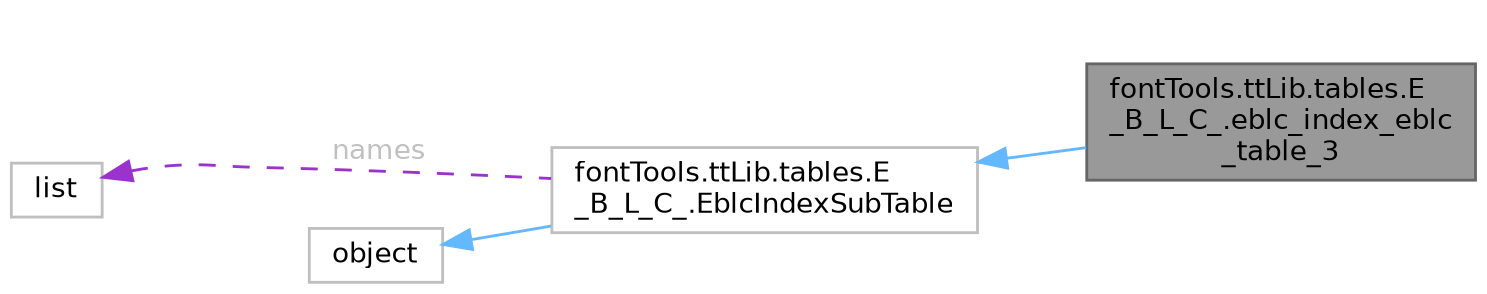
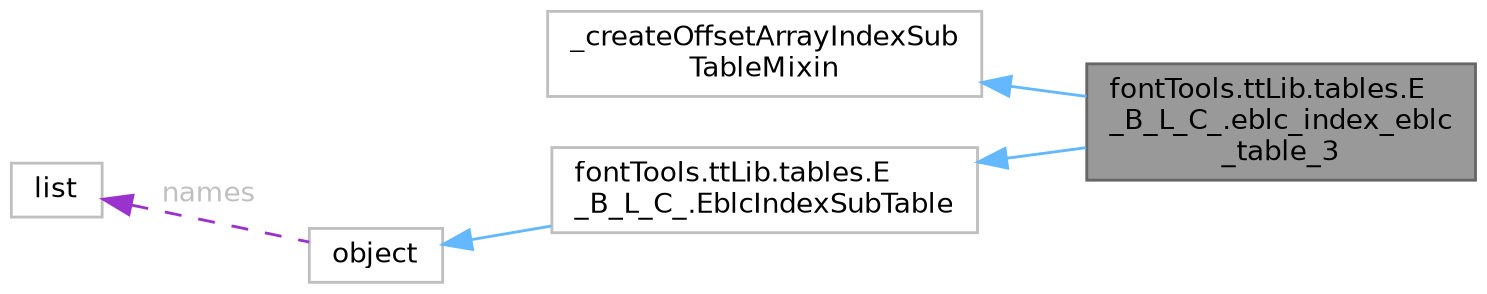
node "_createOffsetArrayIndexSub TableMixin": added
edge "fontTools.ttLib.tables.E _B_L_C_.EblcIndexSubTable" -> "list": now "object" -> "list"
